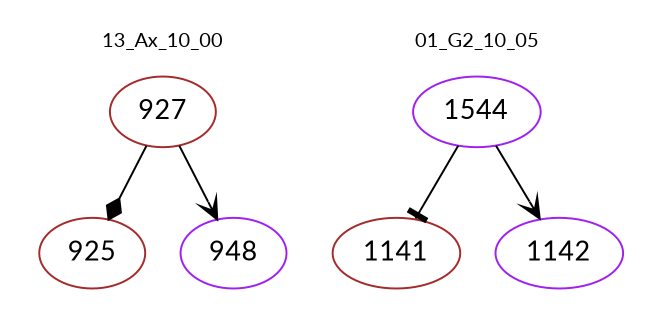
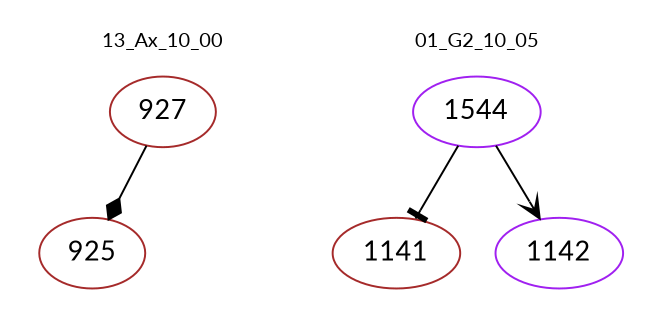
node "948": removed
